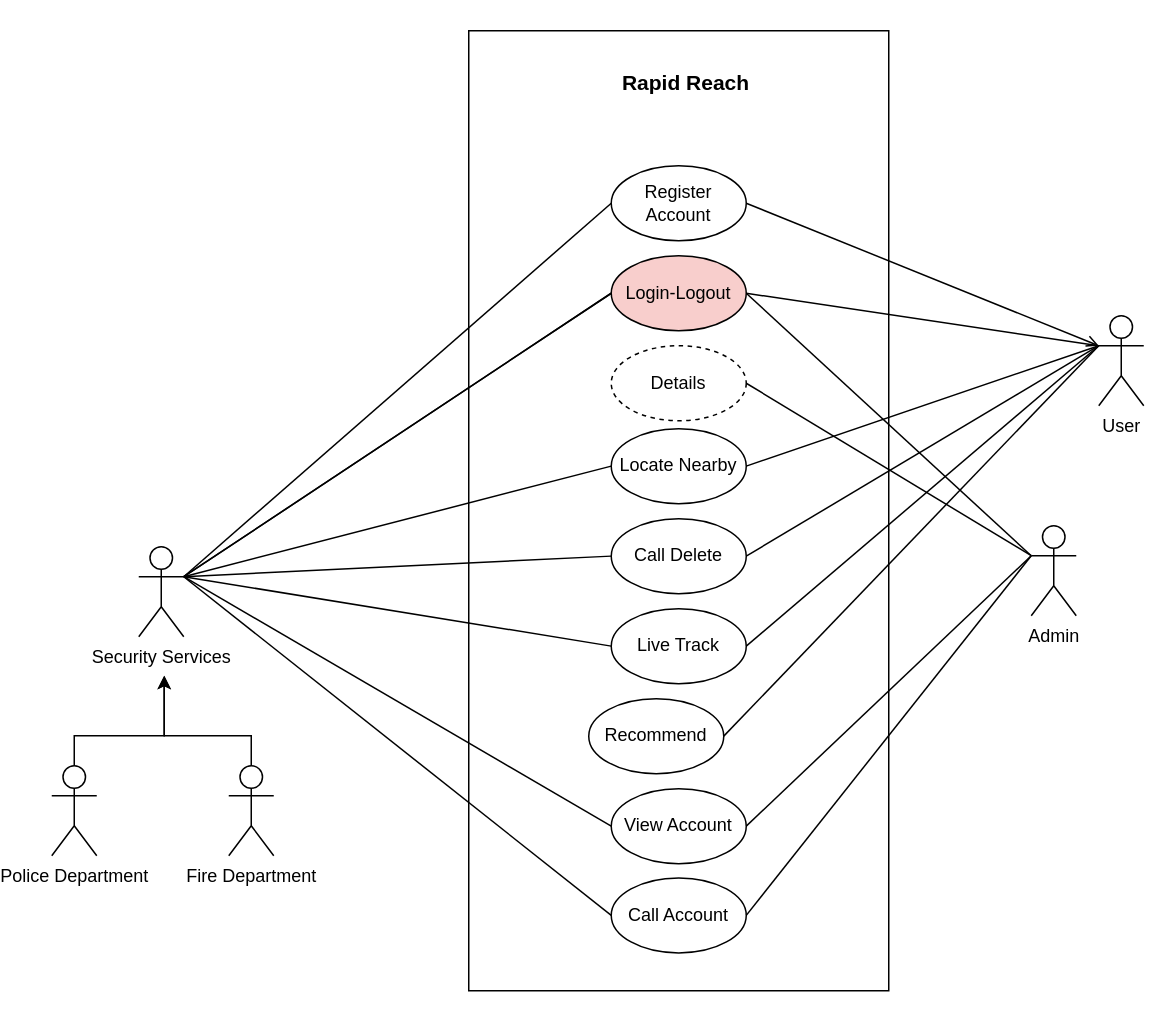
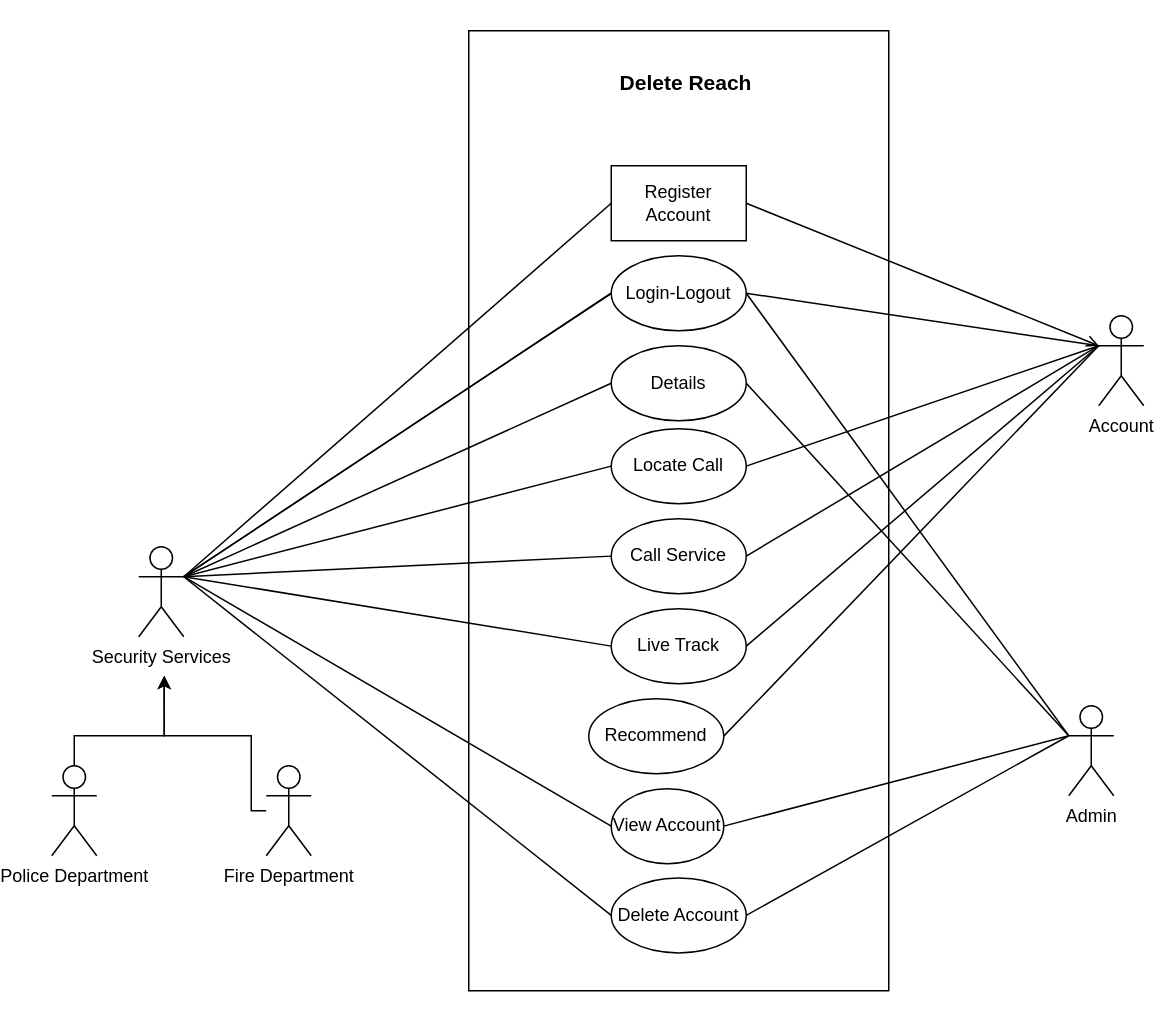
node "Rapid Reach": label "Rapid Reach" -> "Delete Reach"
node "Register Account": shape ellipse -> rectangle
node "Login-Logout": fillcolor #f8cecc -> #ffffff
node "Details": style dashed -> solid
node "User": label "User" -> "Account"
node "Locate Nearby": label "Locate Nearby" -> "Locate Call"
edge "Details" -- "Security Services": added
node "Call Delete": label "Call Delete" -> "Call Service"
node "Admin": moved (1054, 571) -> (1091, 751)
node "Fire Department": moved (251, 811) -> (289, 811)
node "View Account": size 135x75 -> 113x75
node "Call Account": label "Call Account" -> "Delete Account"
